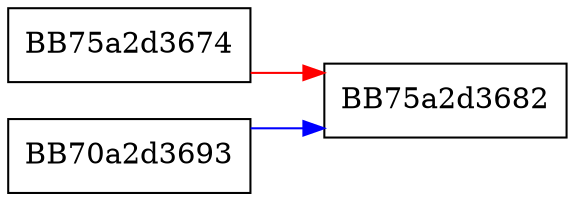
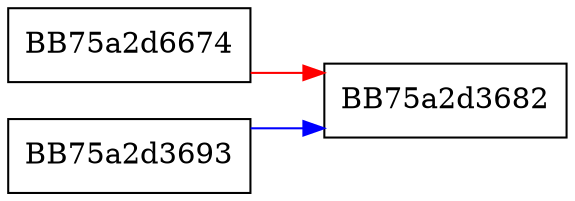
node "BB75a2d3674": label "BB75a2d3674" -> "BB75a2d6674"
node "BB70a2d3693": label "BB70a2d3693" -> "BB75a2d3693"
